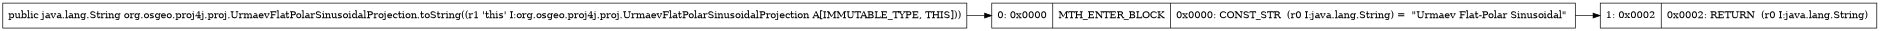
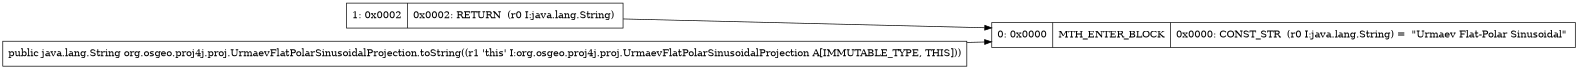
edge "0: 0x0000" -> "1: 0x0002": reversed
